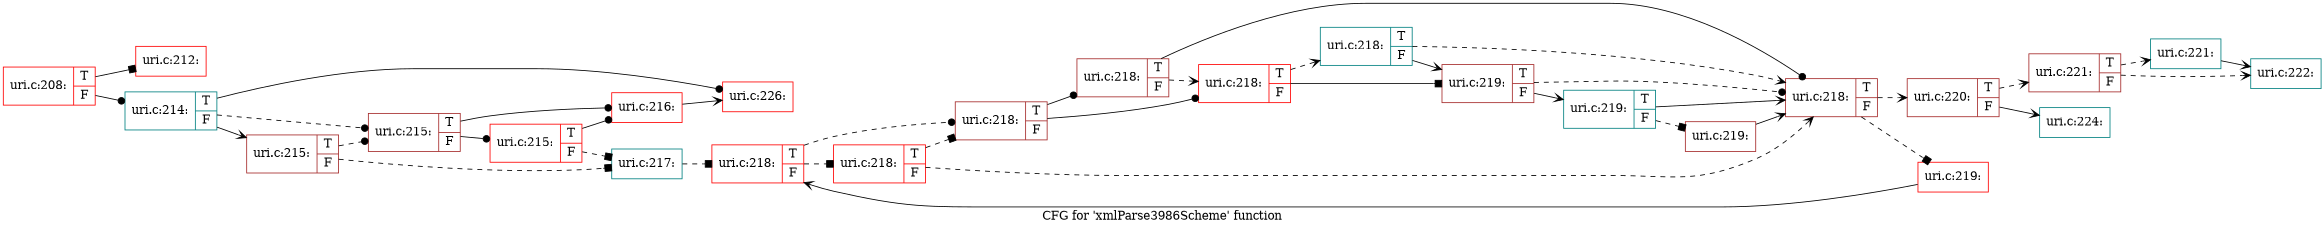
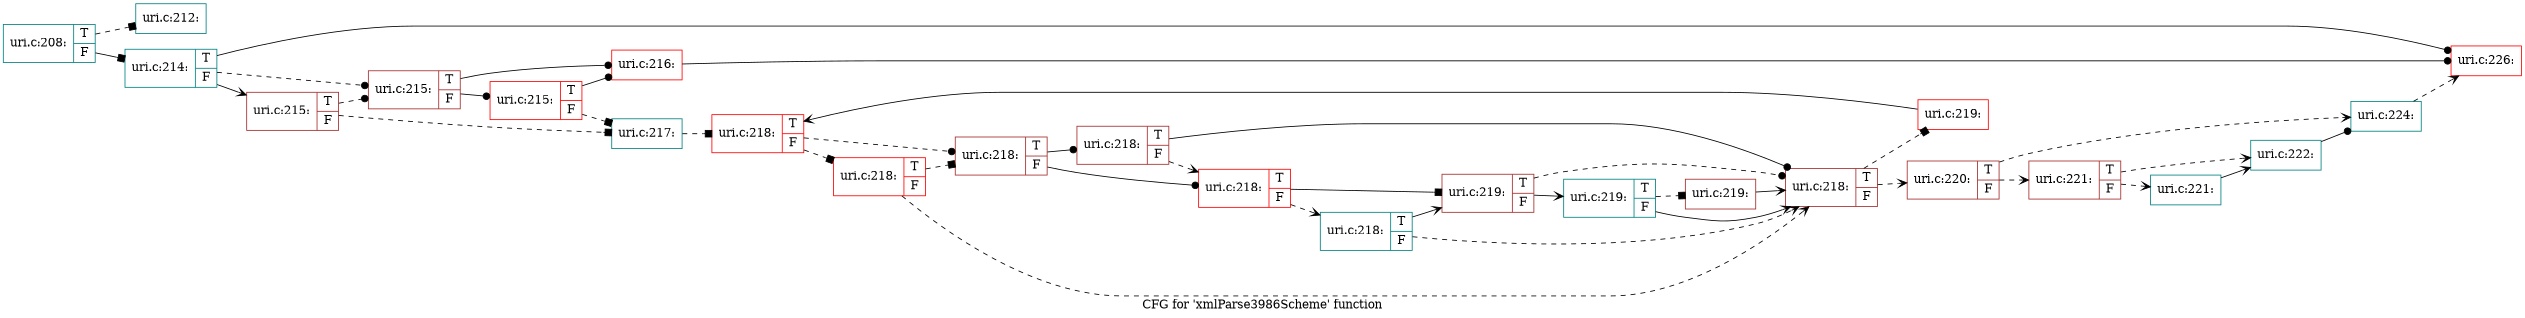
node "uri.c:212:": color red -> teal
edge "uri.c:208:" -> "uri.c:212:": style solid -> dashed
node "uri.c:208:": color red -> teal
edge "uri.c:224:" -> "uri.c:226:": added
edge "uri.c:208:" -> "uri.c:214:": arrowhead dot -> box
edge "uri.c:216:" -> "uri.c:226:": arrowhead vee -> dot
edge "uri.c:220:" -> "uri.c:224:": style solid -> dashed
edge "uri.c:222:" -> "uri.c:224:": added
